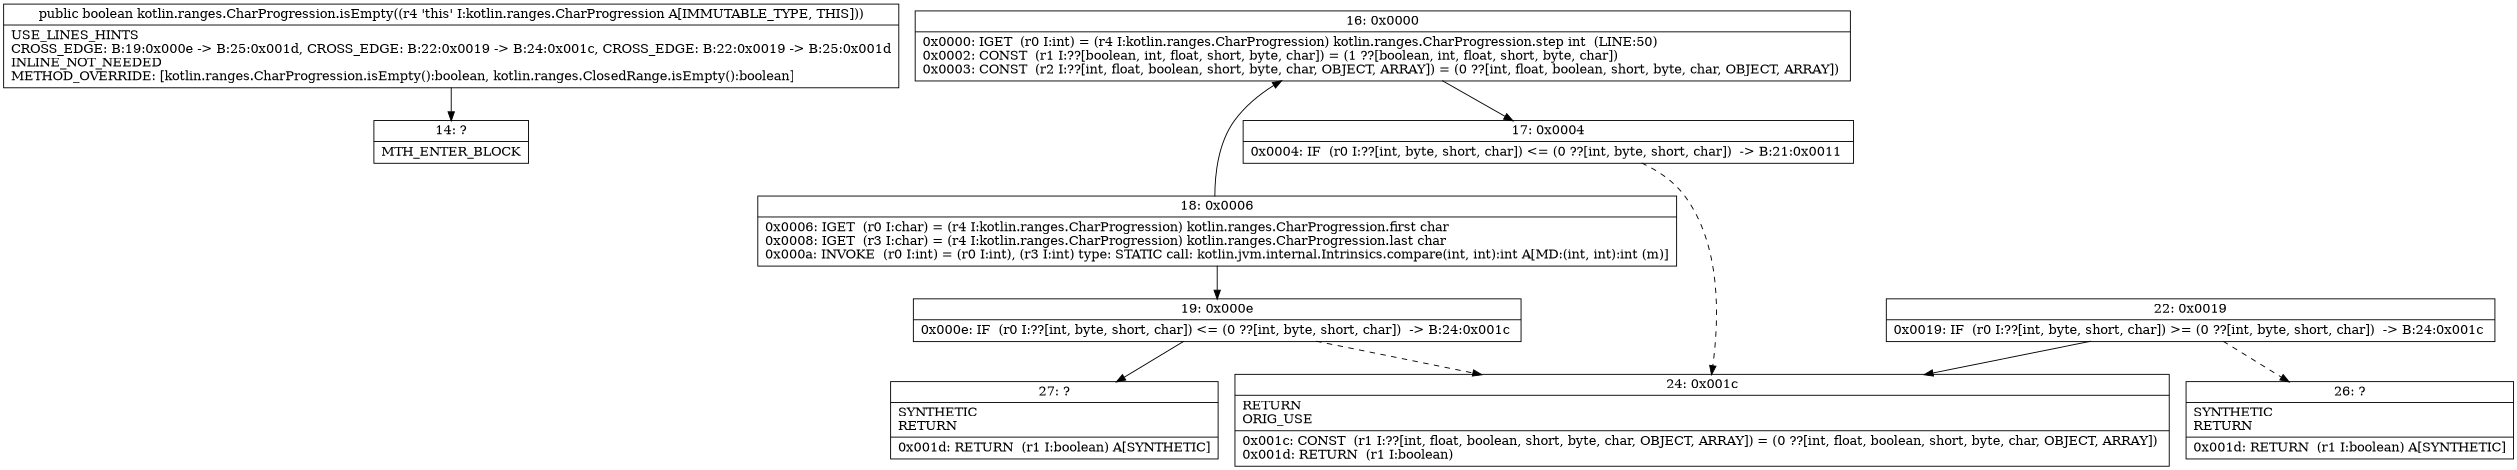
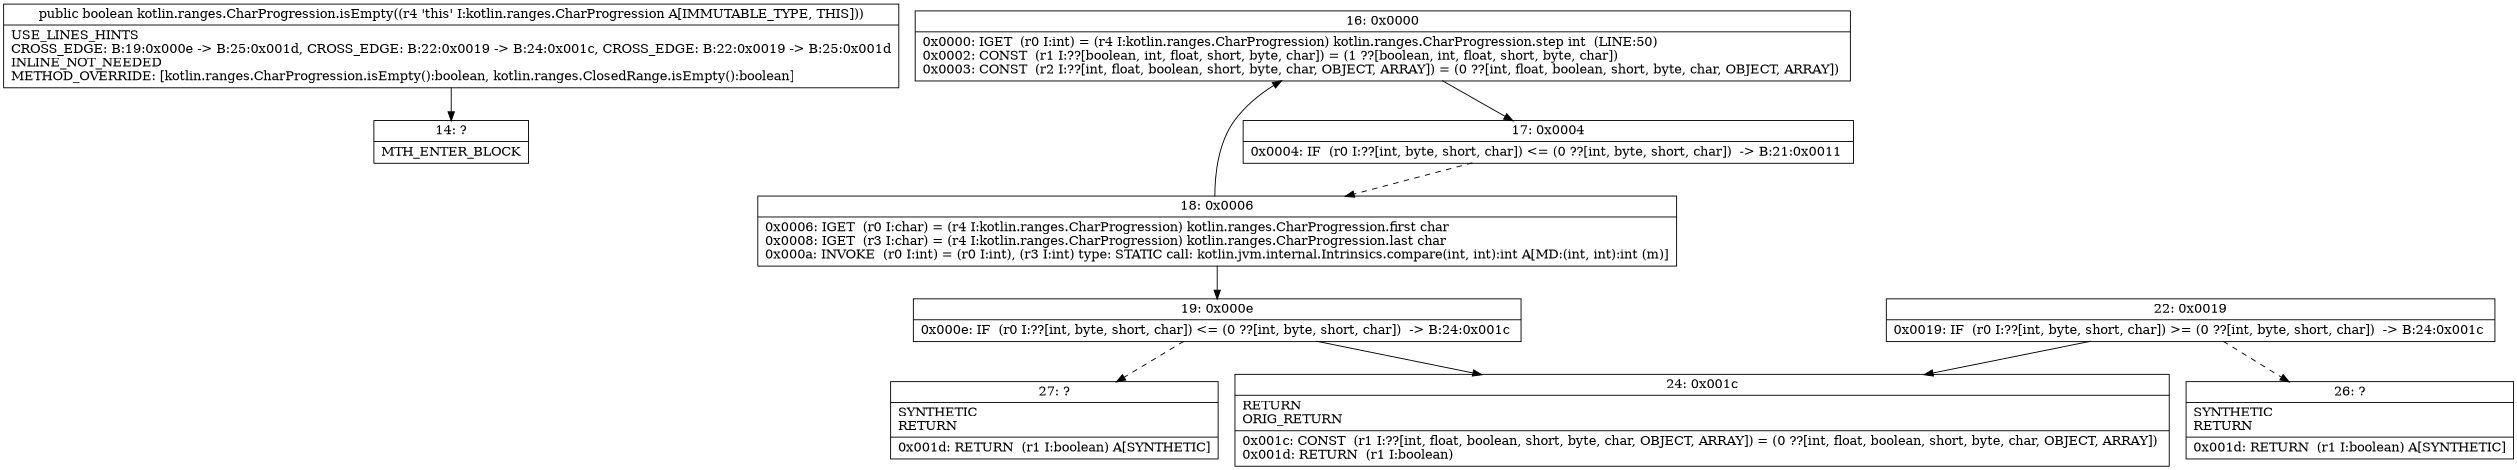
edge "17: 0x0004" -> "24: 0x001c": now "17: 0x0004" -> "18: 0x0006"
edge "19: 0x000e" -> "24: 0x001c": style dashed -> solid
edge "19: 0x000e" -> "27: ?": style solid -> dashed
node "24: 0x001c": text "ORIG_USE" -> "ORIG_RETURN"
